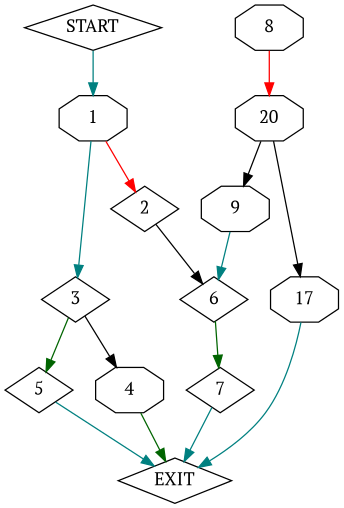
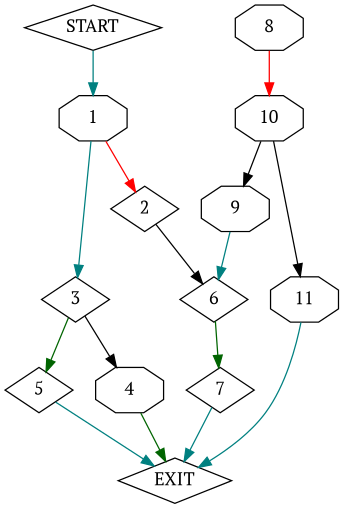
node "20": label "20" -> "10"
node "17": label "17" -> "11"
